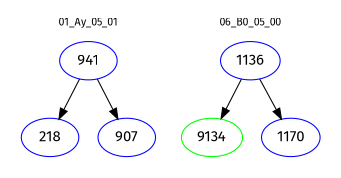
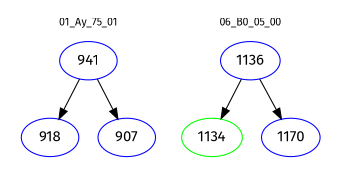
cluster "01_Ay_05_01": label "01_Ay_05_01" -> "01_Ay_75_01"
node "218": label "218" -> "918"
node "9134": label "9134" -> "1134"
